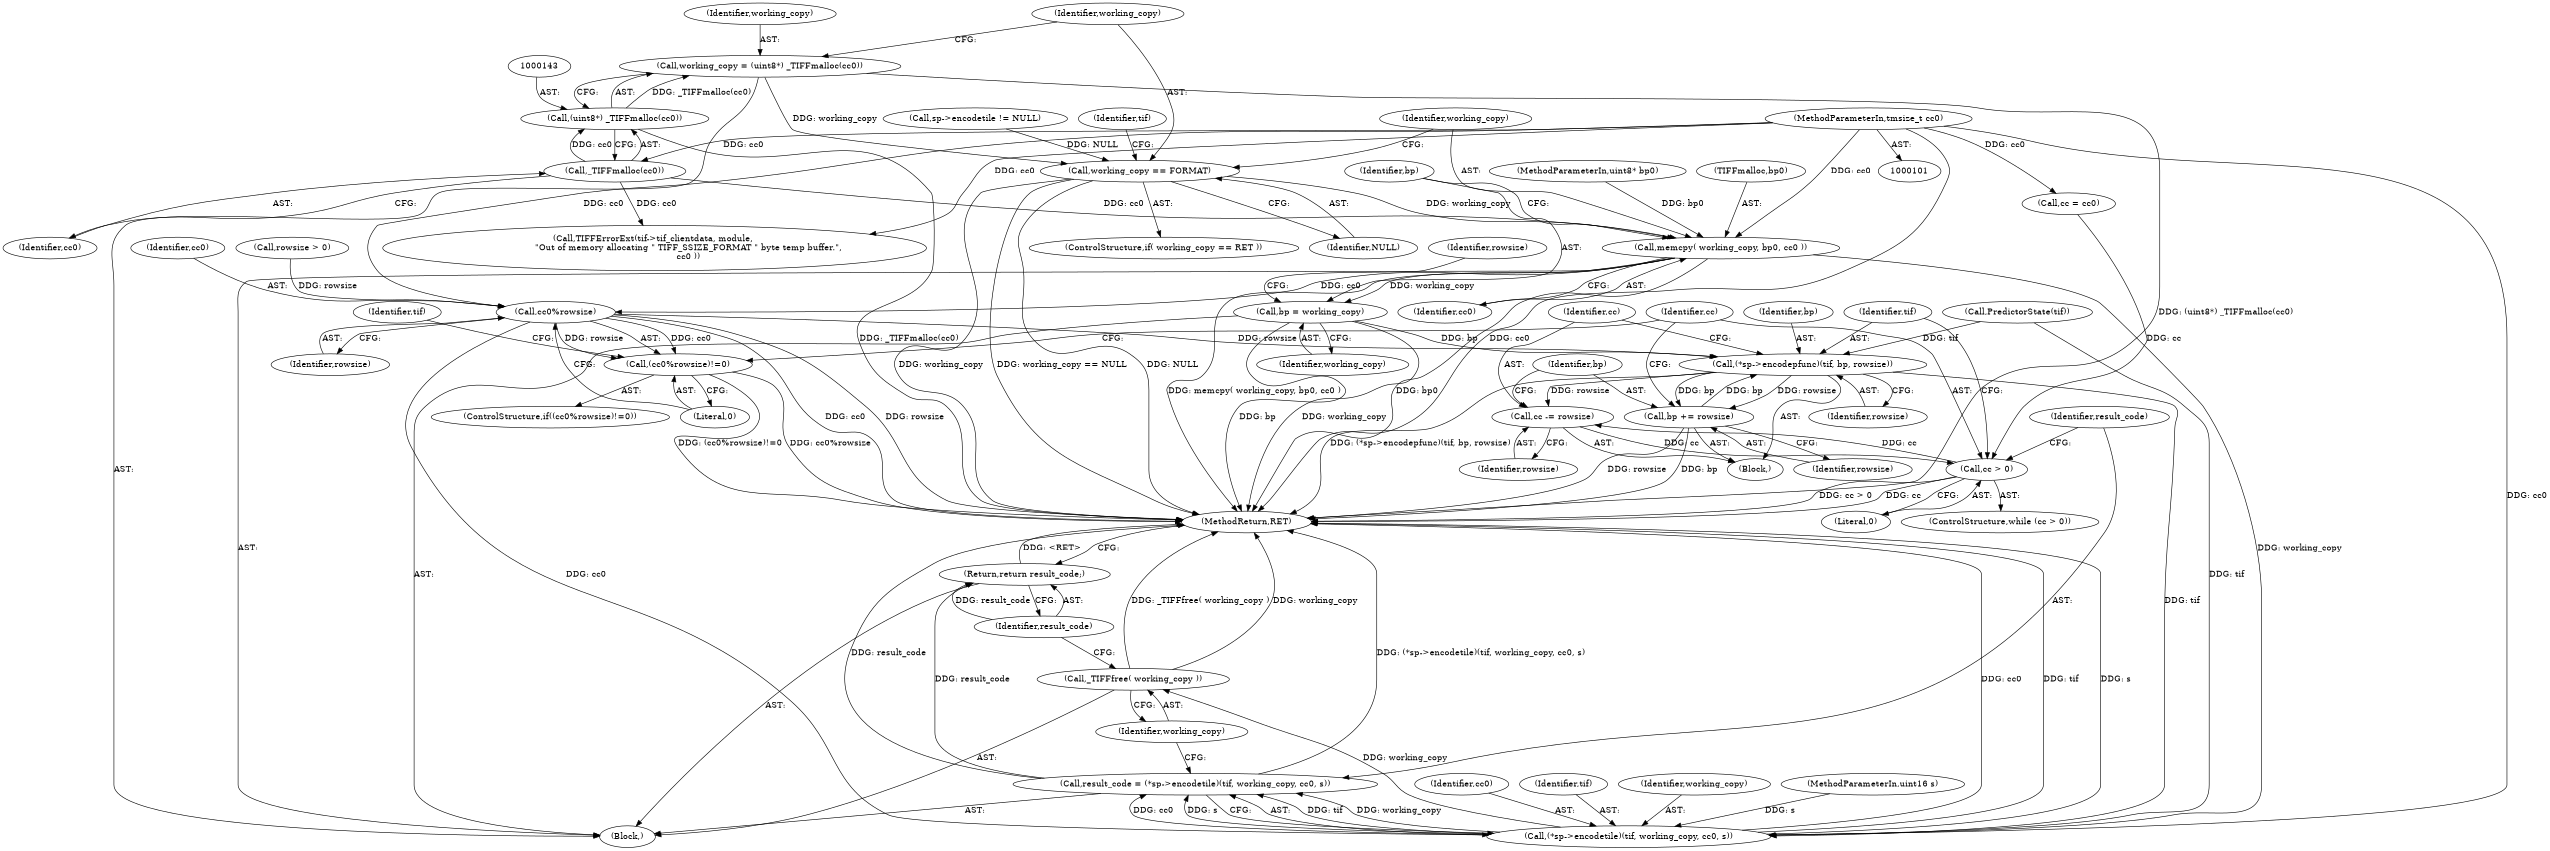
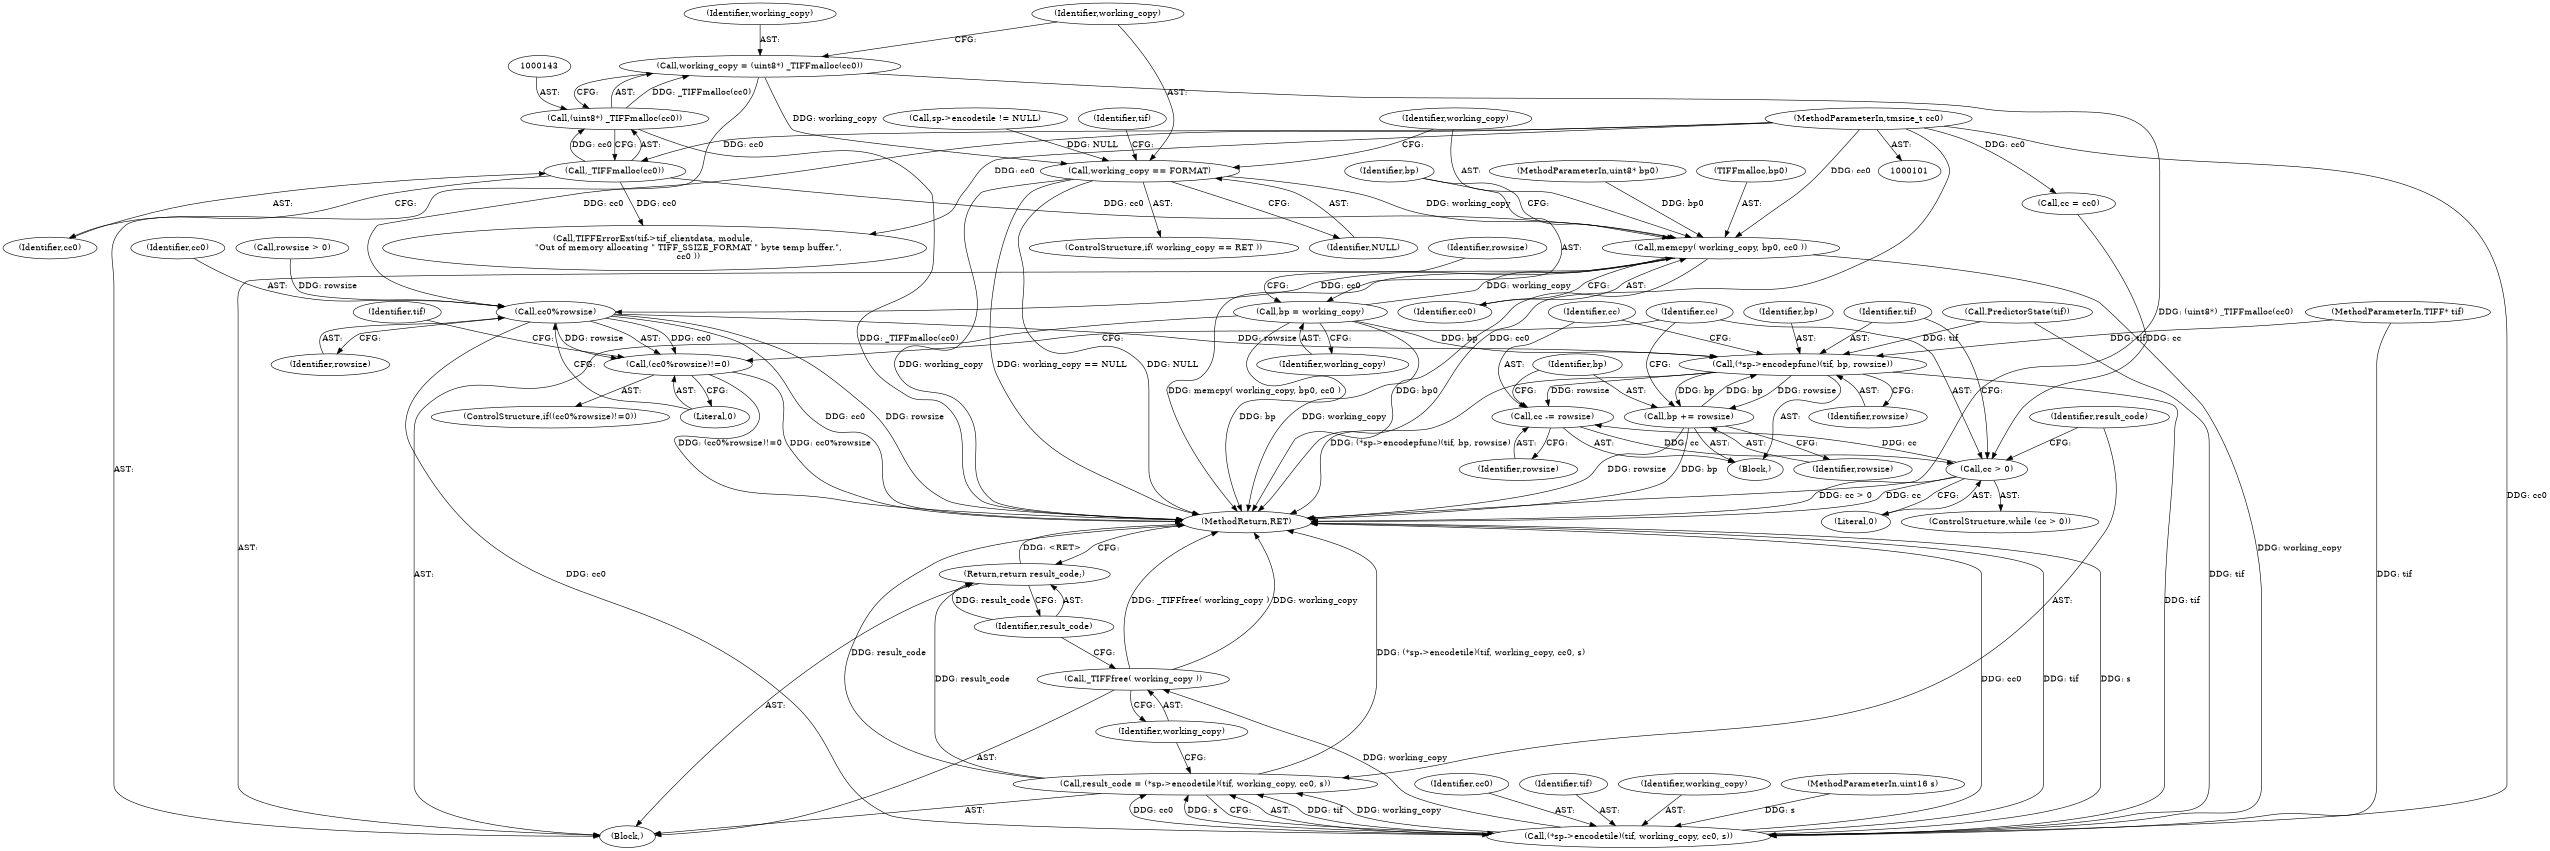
edge "(Call,memcpy( working_copy, bp0, cc0 ))" -> "(Call,bp = working_copy)": reversed
node "(MethodParameterIn,TIFF* tif)": added
